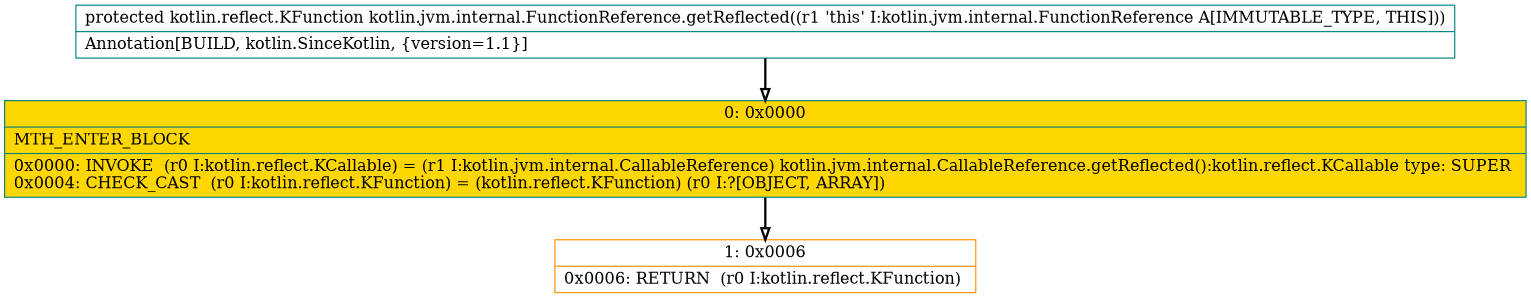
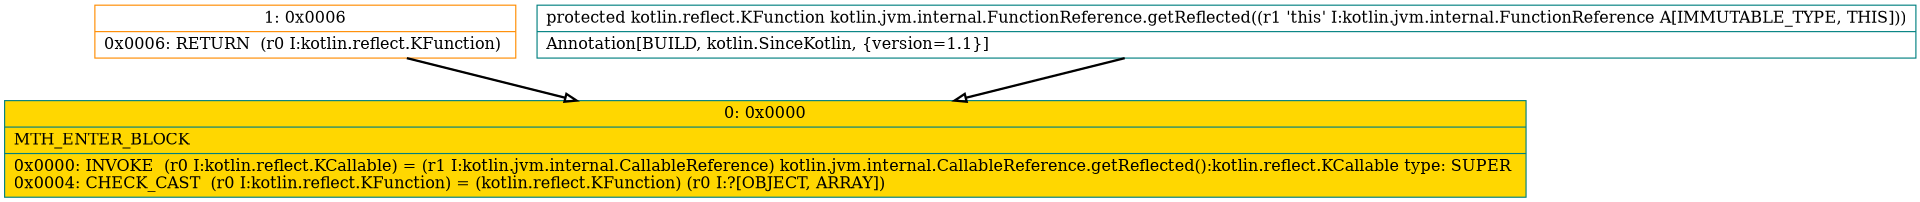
edge "0: 0x0000" -> "1: 0x0006": reversed
